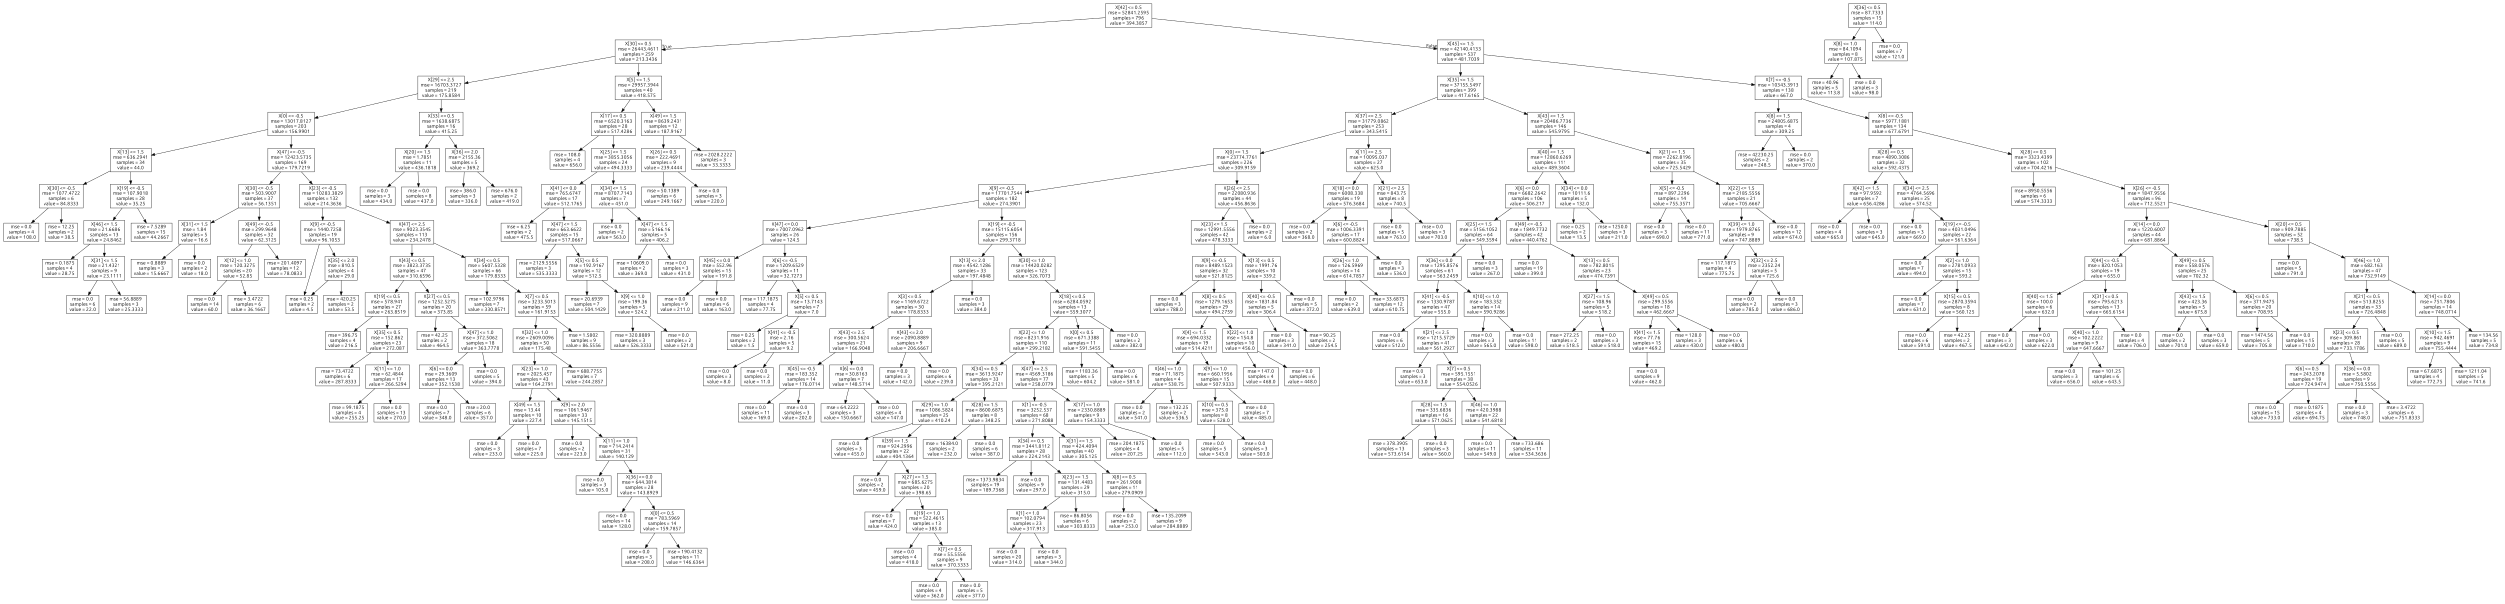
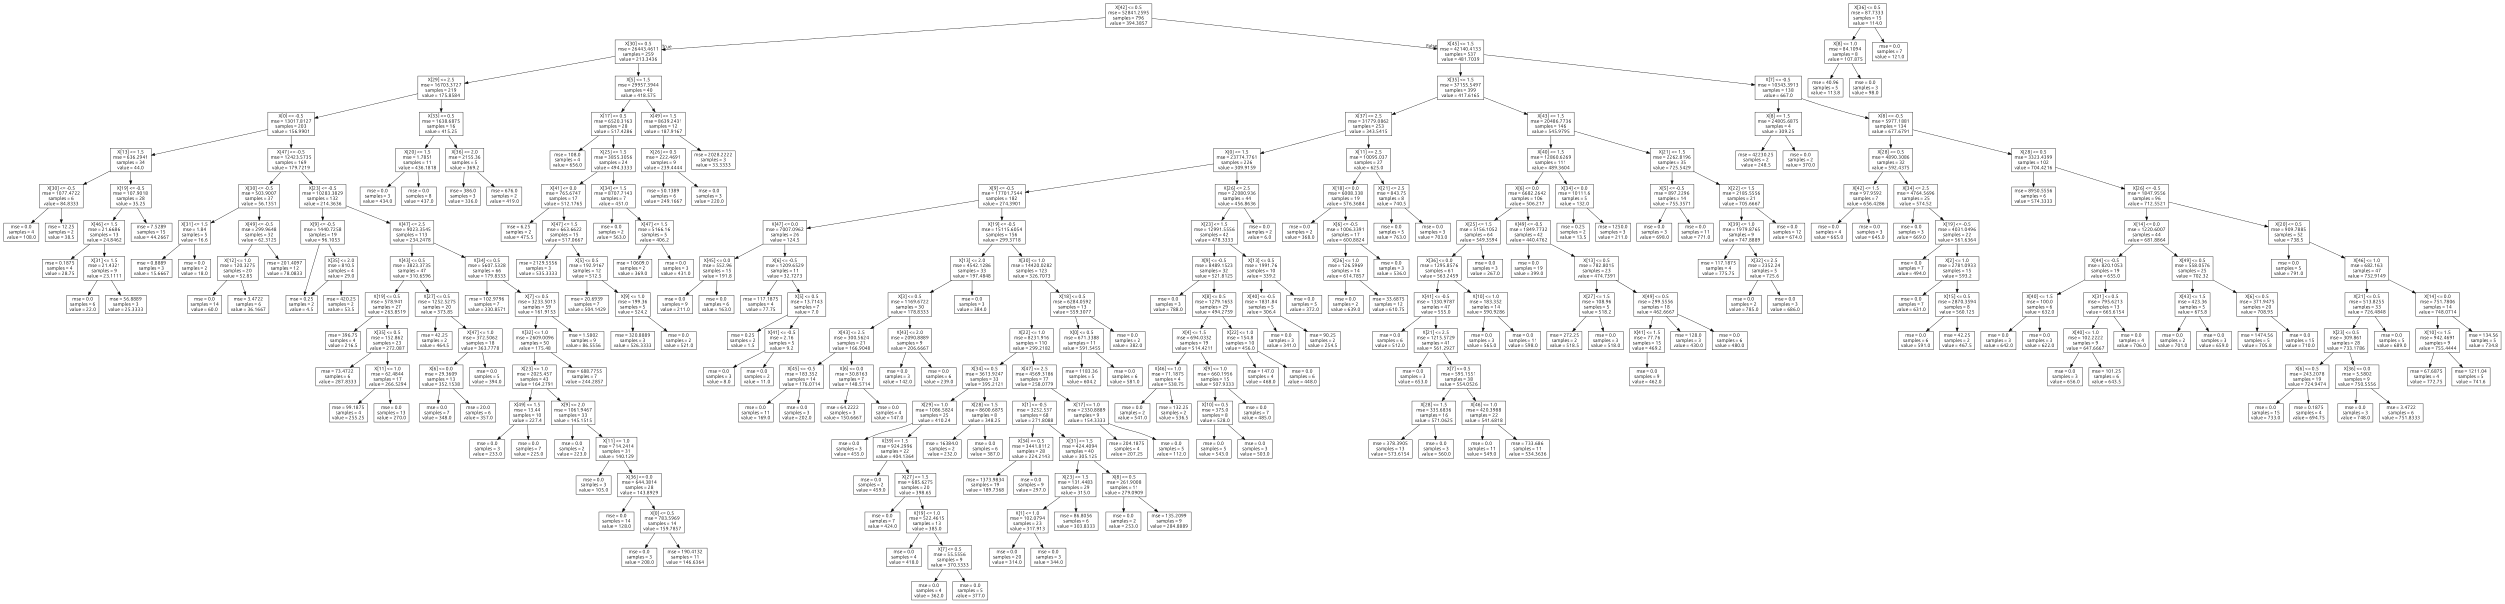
edge "X[18] <= 0.5 mse = 6284.0592 samples = 13 value = 559.3077" -> "X[22] <= 1.0 mse = 8231.916 samples = 110 value = 299.2182": now "X[30] <= 1.0 mse = 14420.0282 samples = 123 value = 326.7073" -> "X[22] <= 1.0 mse = 8231.916 samples = 110 value = 299.2182"
edge "X[34] <= 0.5 mse = 3441.8112 samples = 28 value = 224.2143" -> "X[23] <= 1.5 mse = 131.4483 samples = 29 value = 315.0": now "X[31] <= 1.5 mse = 424.4094 samples = 40 value = 305.125" -> "X[23] <= 1.5 mse = 131.4483 samples = 29 value = 315.0"
